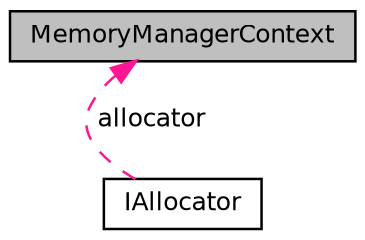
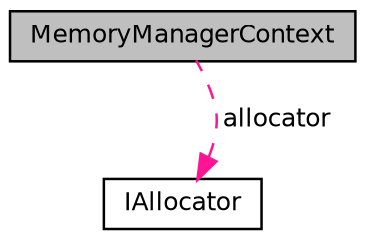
edge "IAllocator" -> "MemoryManagerContext": reversed
